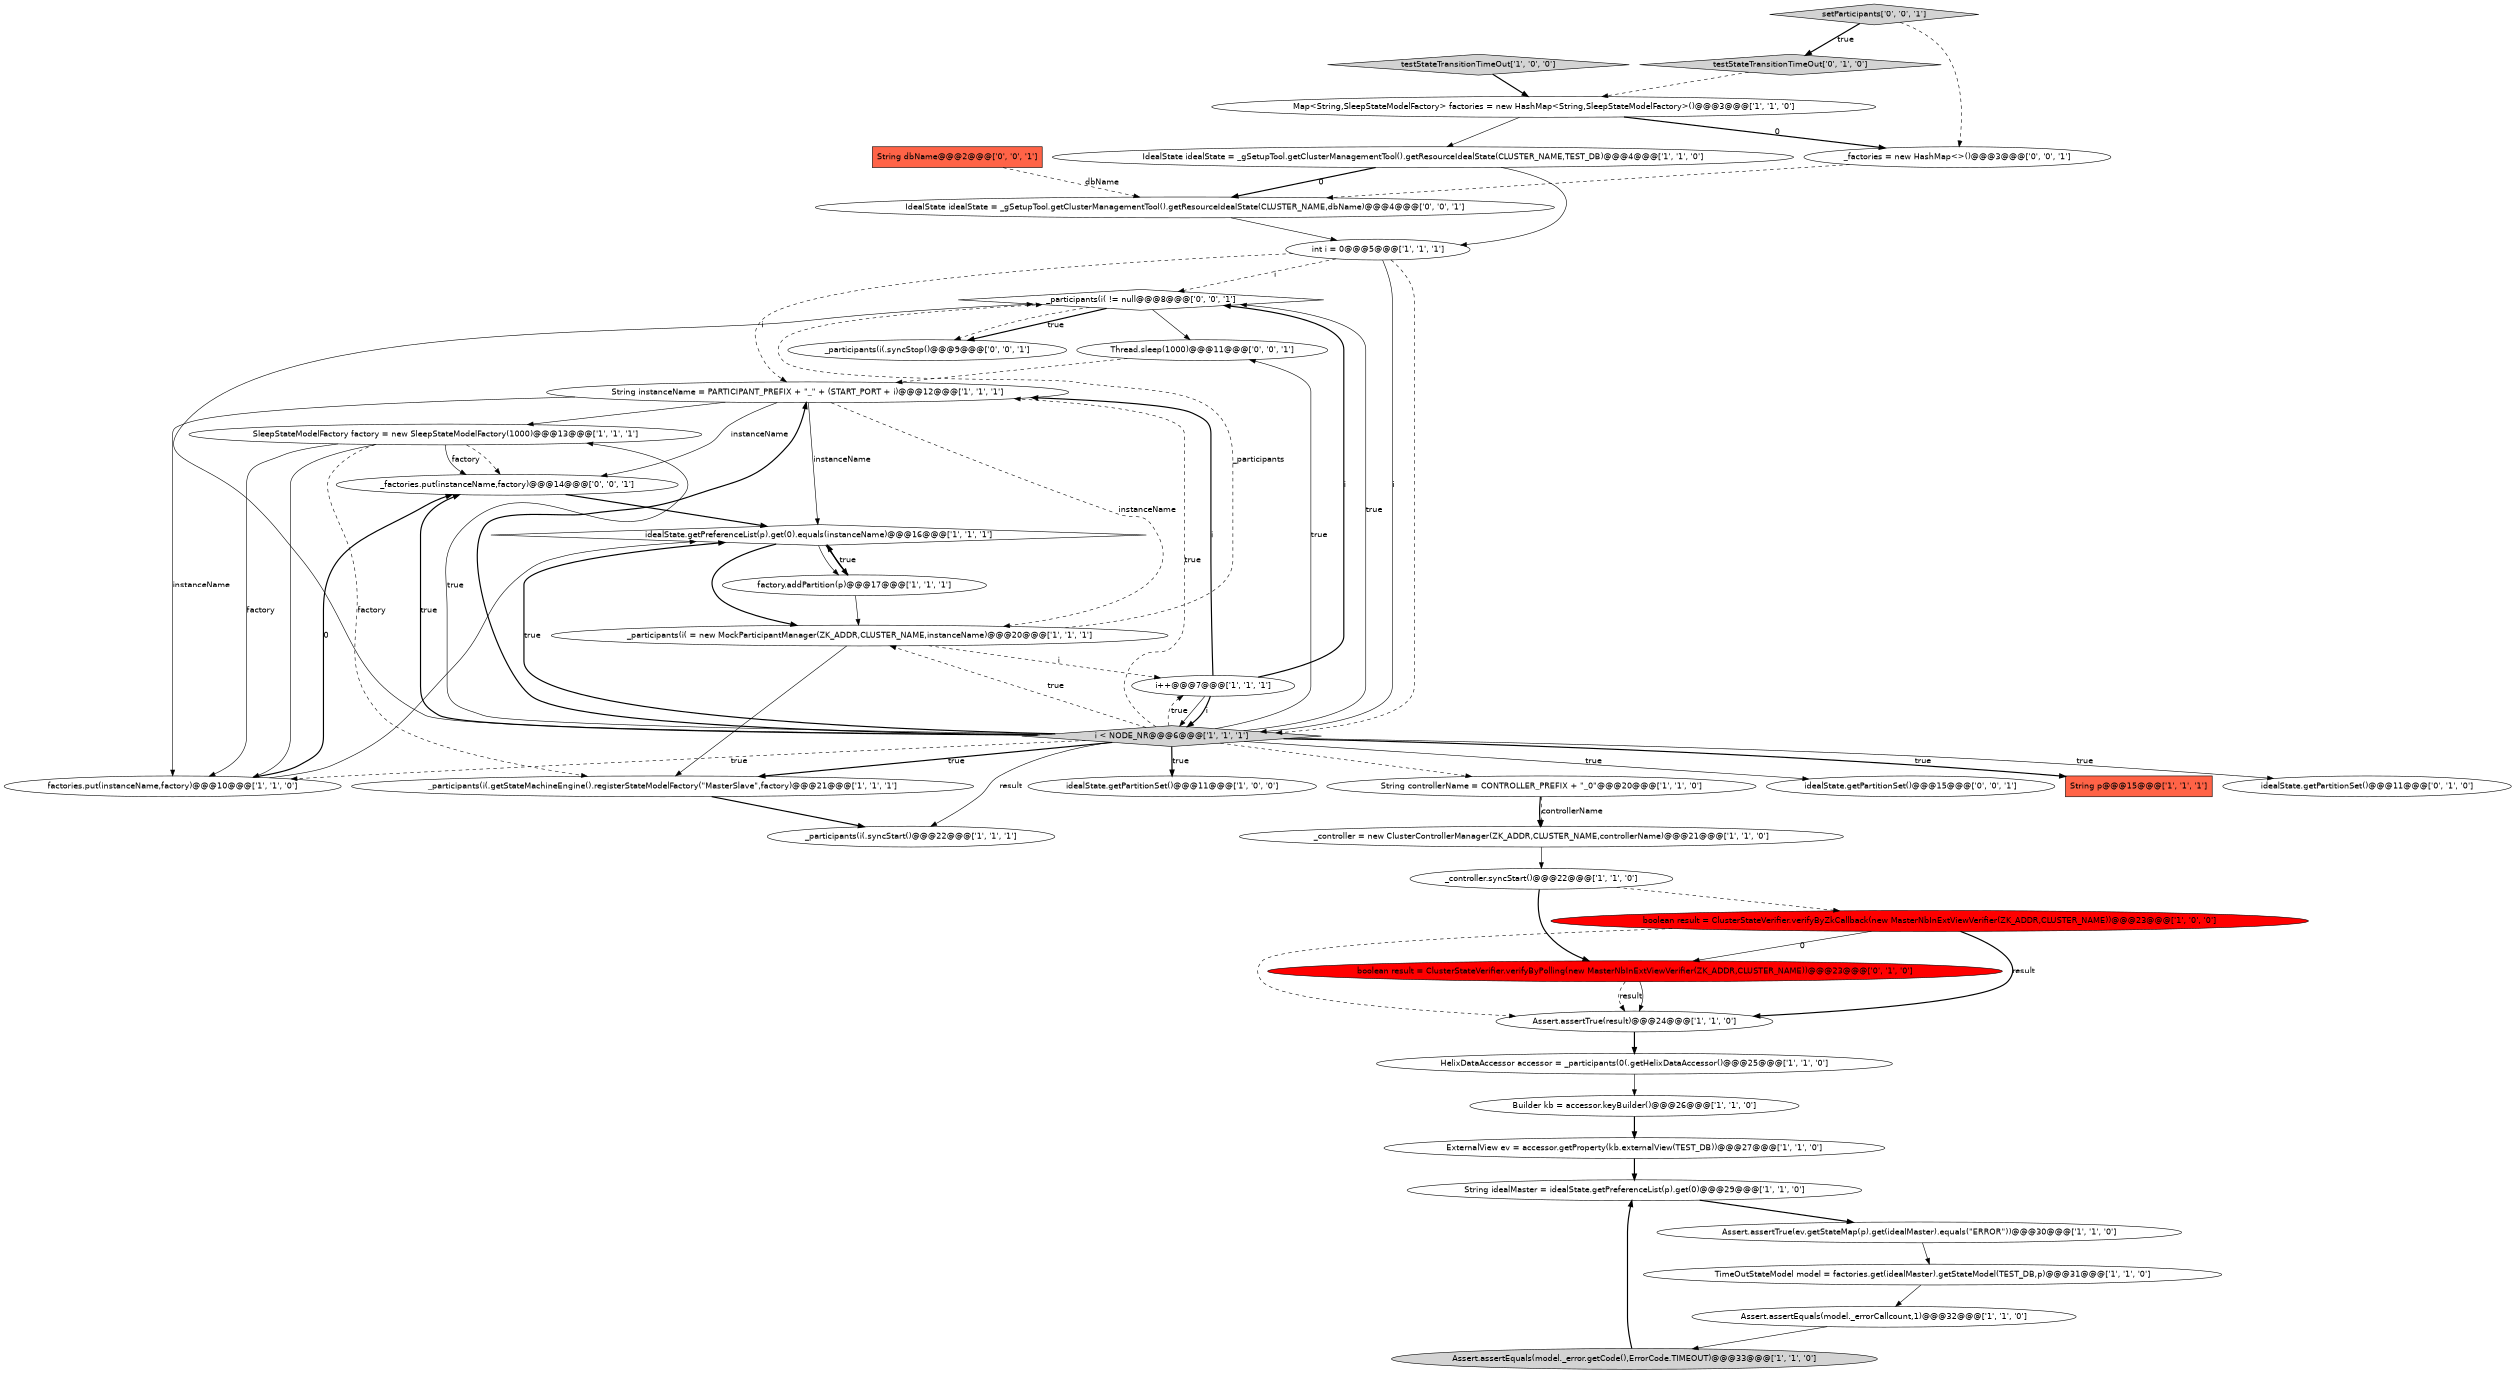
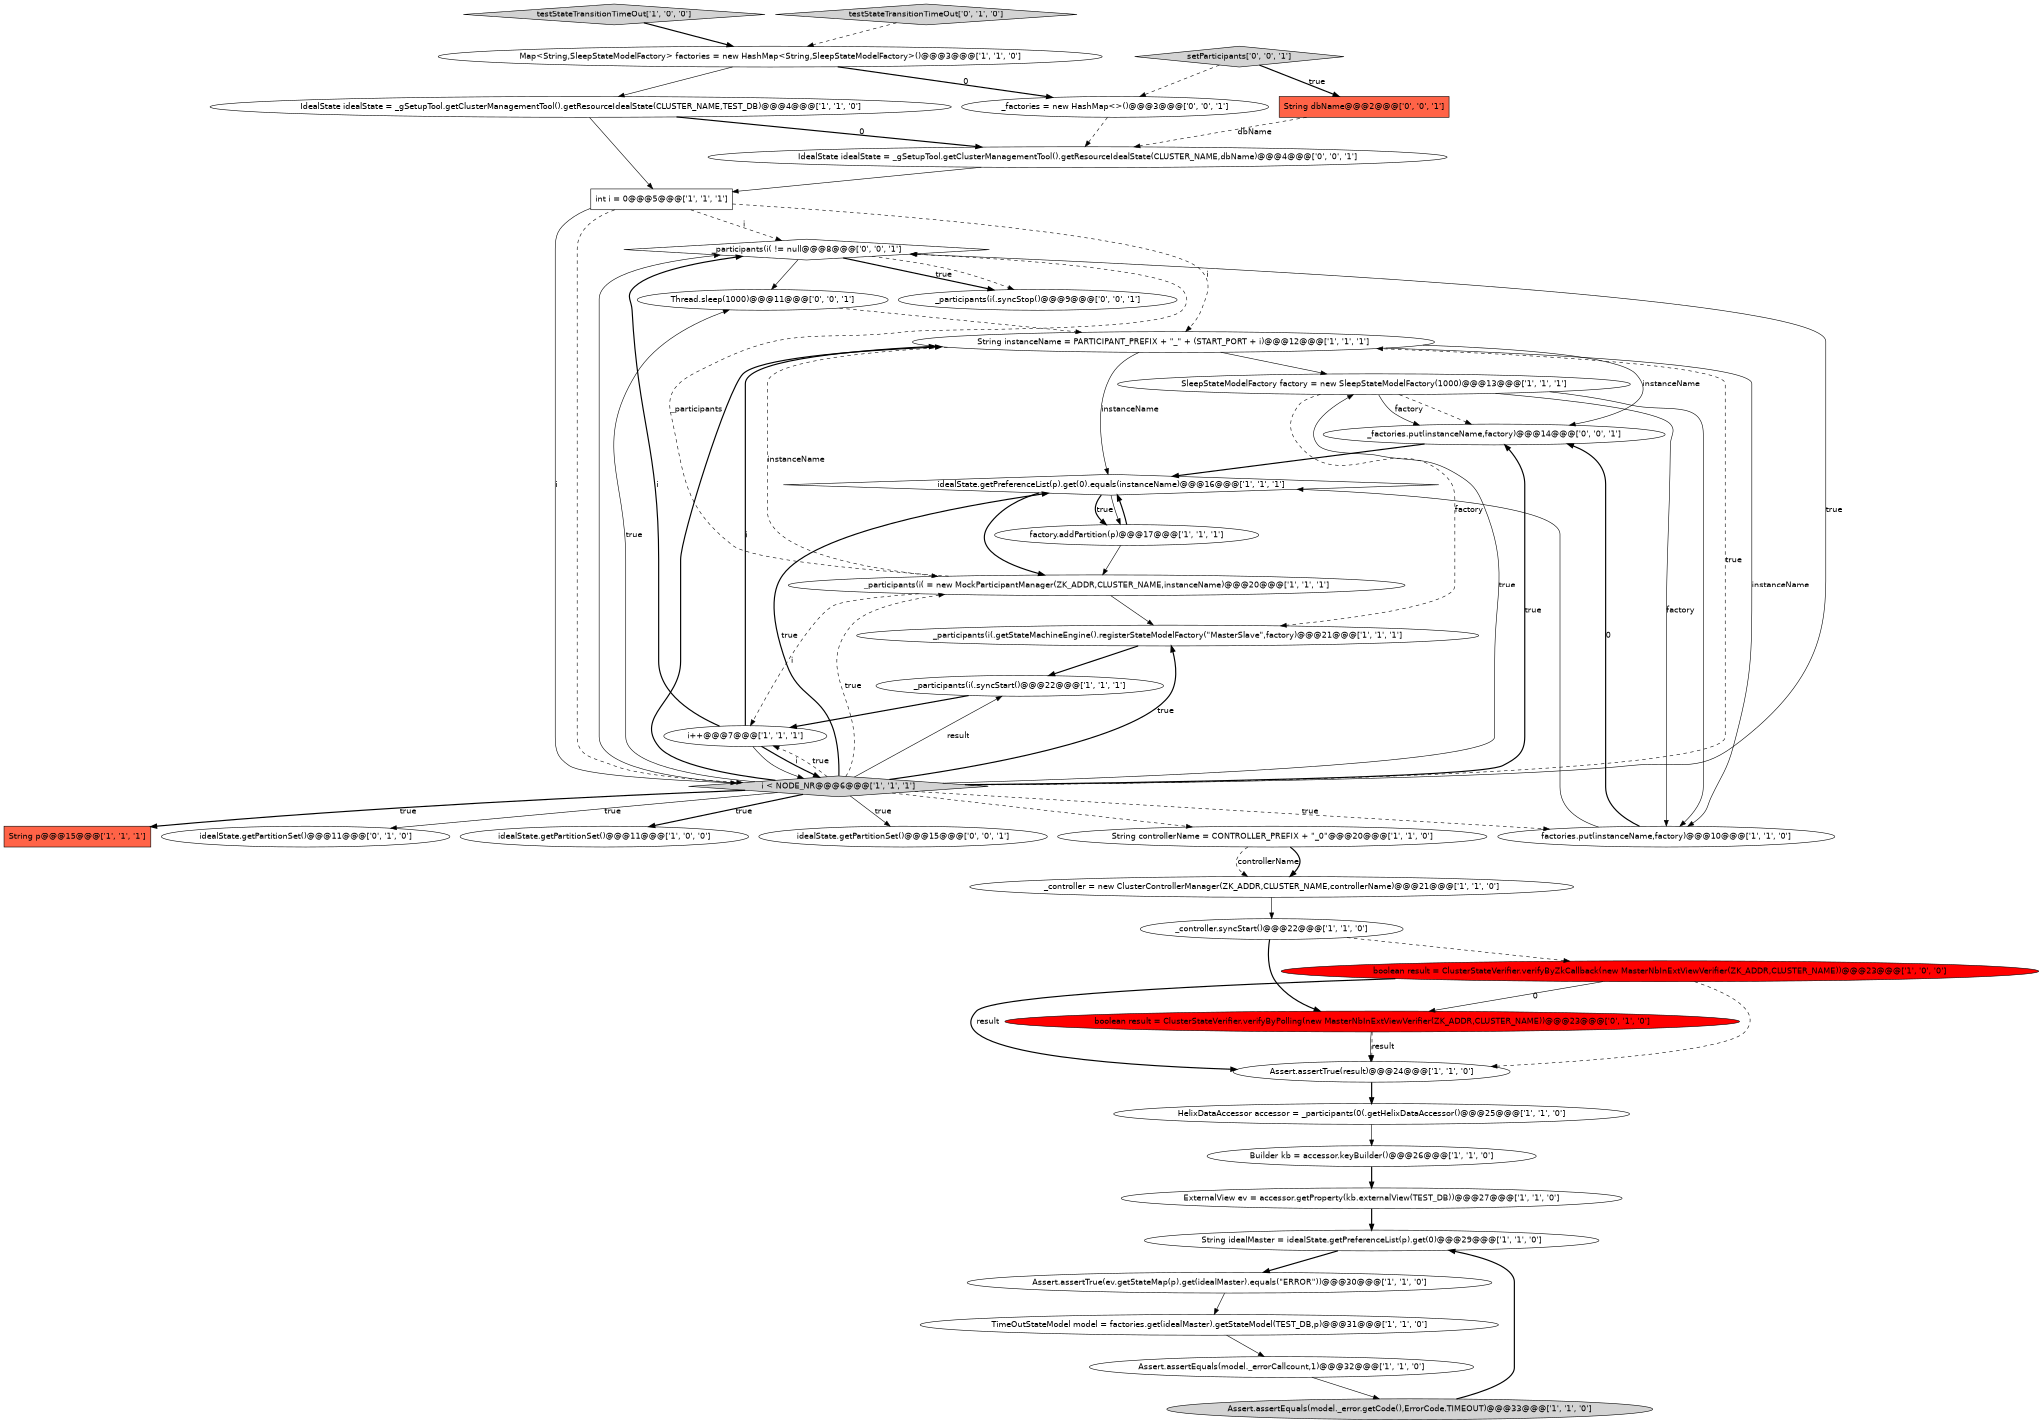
edge "setParticipants['0', '0', '1']" -> "testStateTransitionTimeOut['0', '1', '0']": now "setParticipants['0', '0', '1']" -> "String dbName@@@2@@@['0', '0', '1']"
node "int i = 0@@@5@@@['1', '1', '1']": shape ellipse -> box
edge "_participants(i(.syncStart()@@@22@@@['1', '1', '1']" -> "i++@@@7@@@['1', '1', '1']": added
